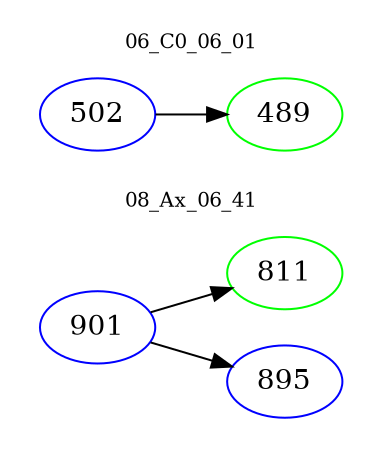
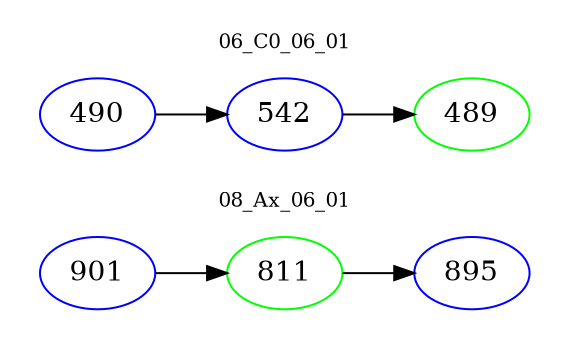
node "490": added
node "502": label "502" -> "542"
cluster "08_Ax_06_41": label "08_Ax_06_41" -> "08_Ax_06_01"
edge "901" -> "895": now "811" -> "895"
